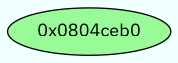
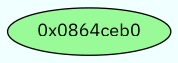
node "0x0804ceb0": label "0x0804ceb0" -> "0x0864ceb0"
